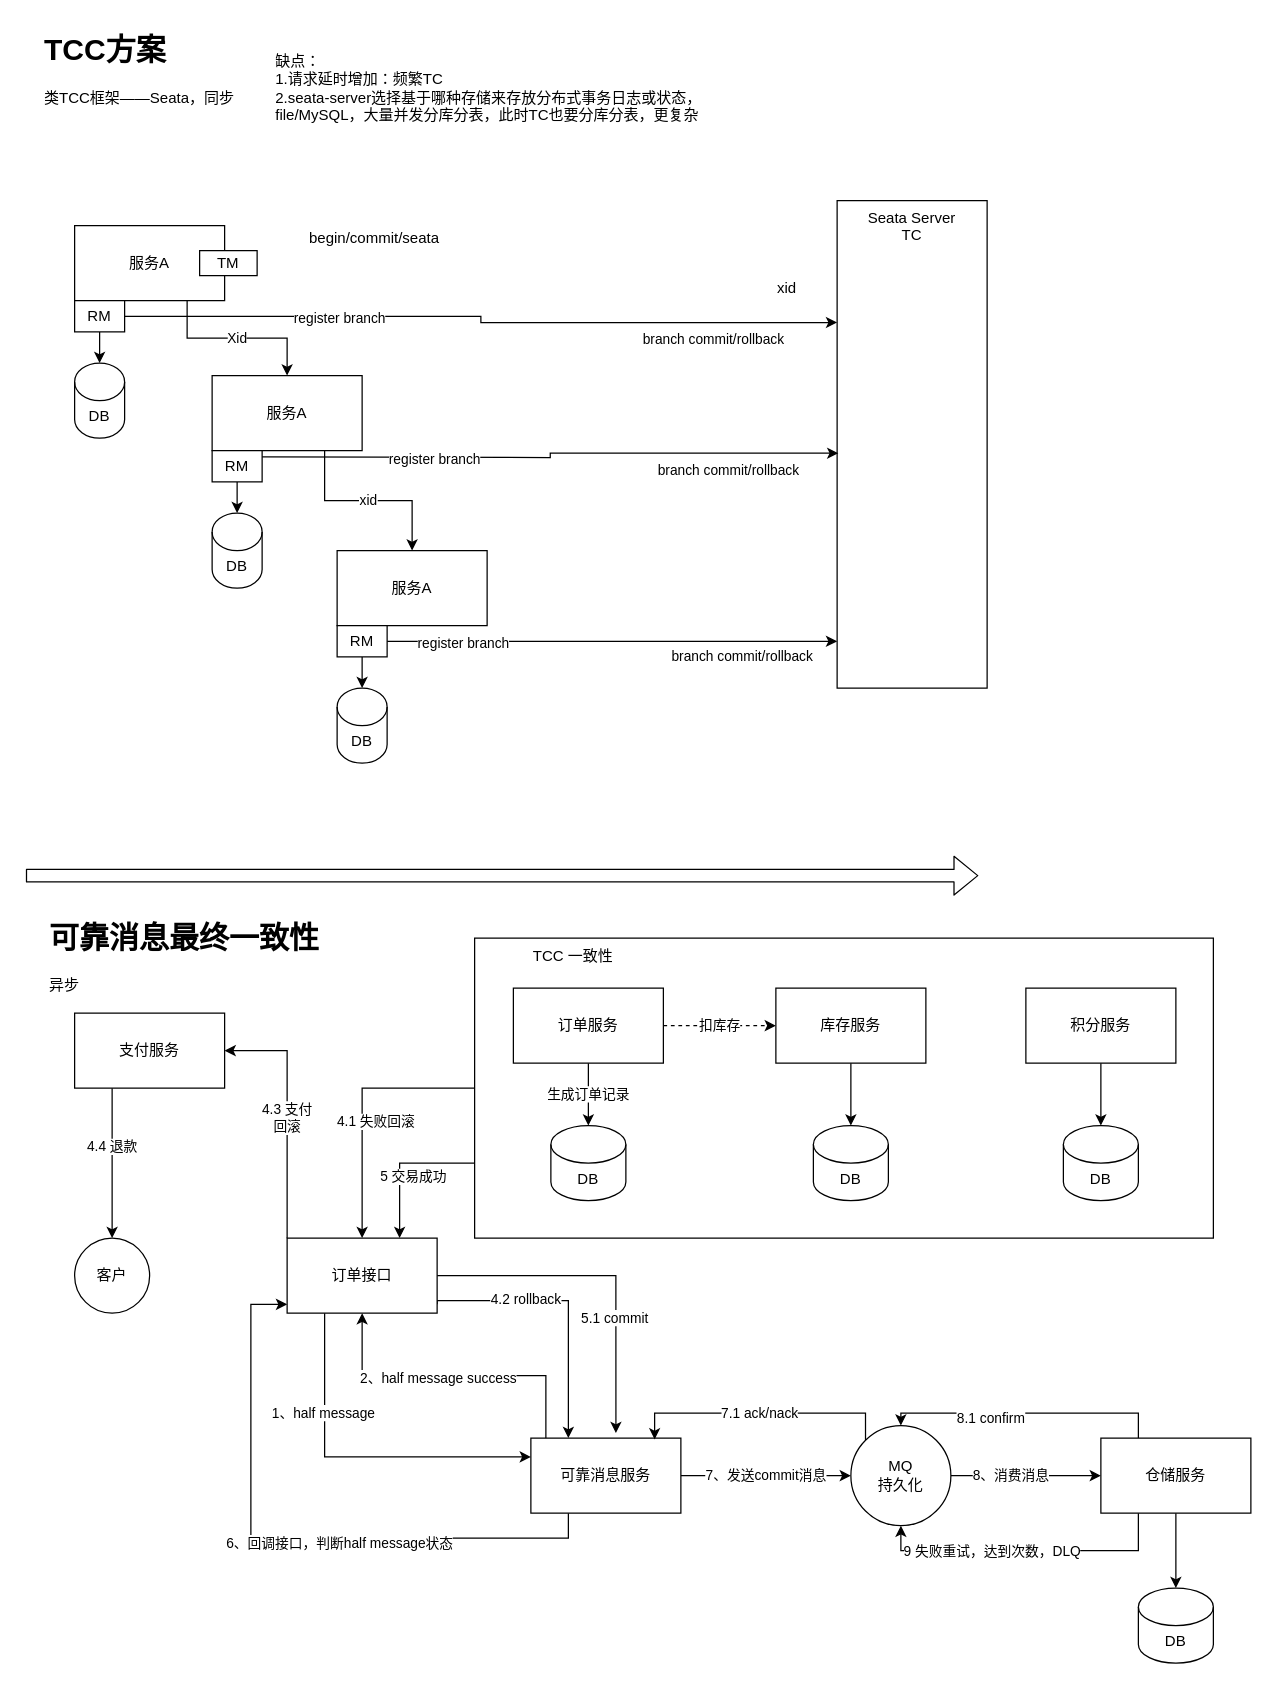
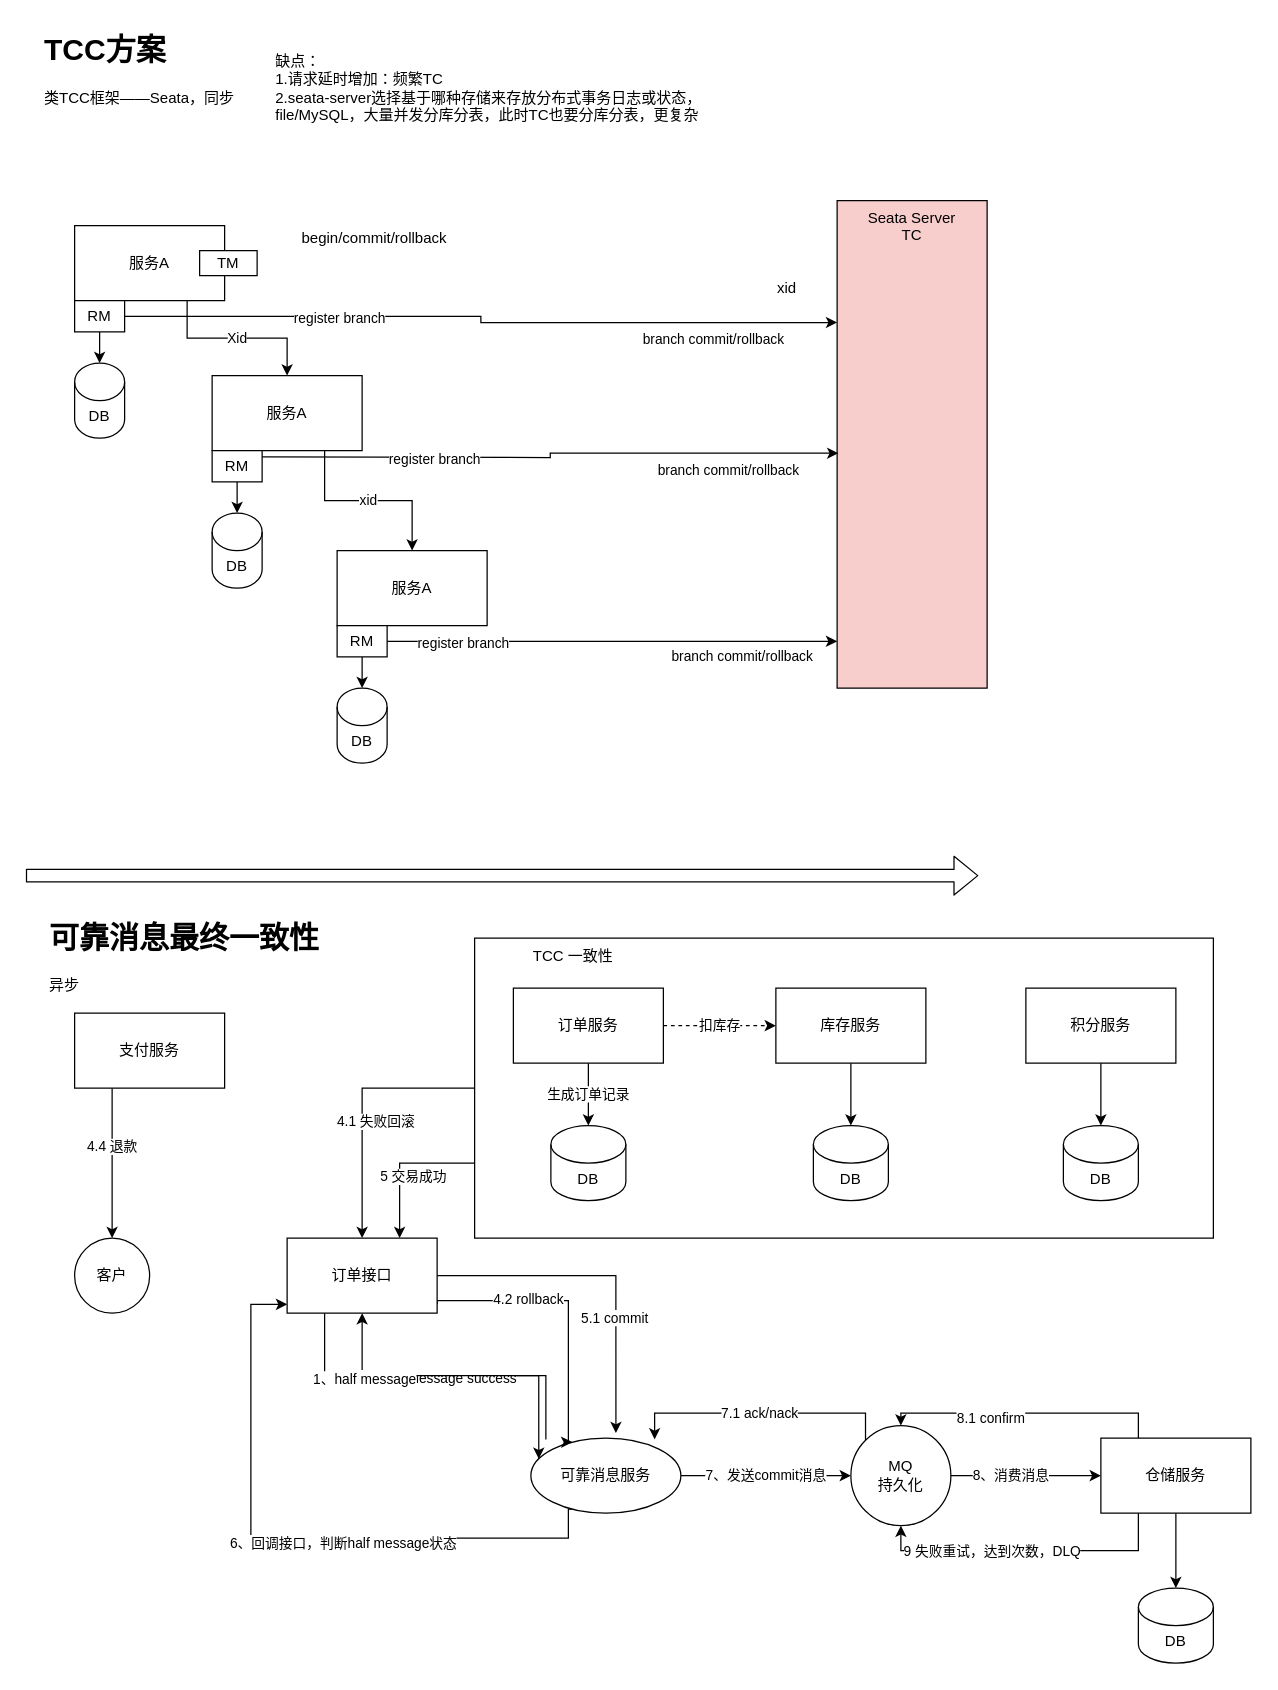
node "begin/commit/seata": label "begin/commit/seata" -> "begin/commit/rollback"
node "Seata Server TC": fillcolor #ffffff -> #f8cecc
edge "订单接口" -> "支付服务": removed, label "4.3 支付 回滚"
node "可靠消息服务": shape rectangle -> ellipse
